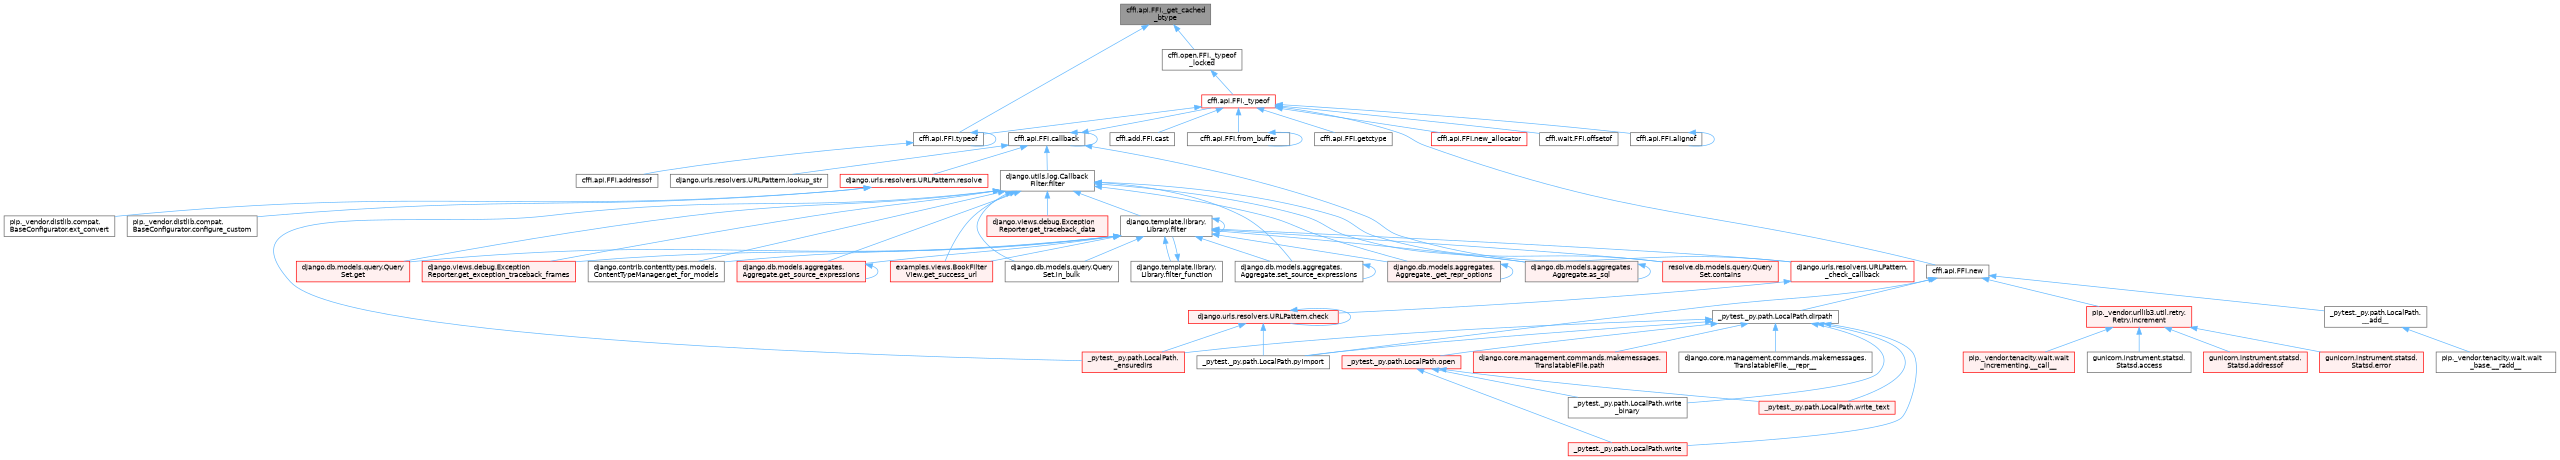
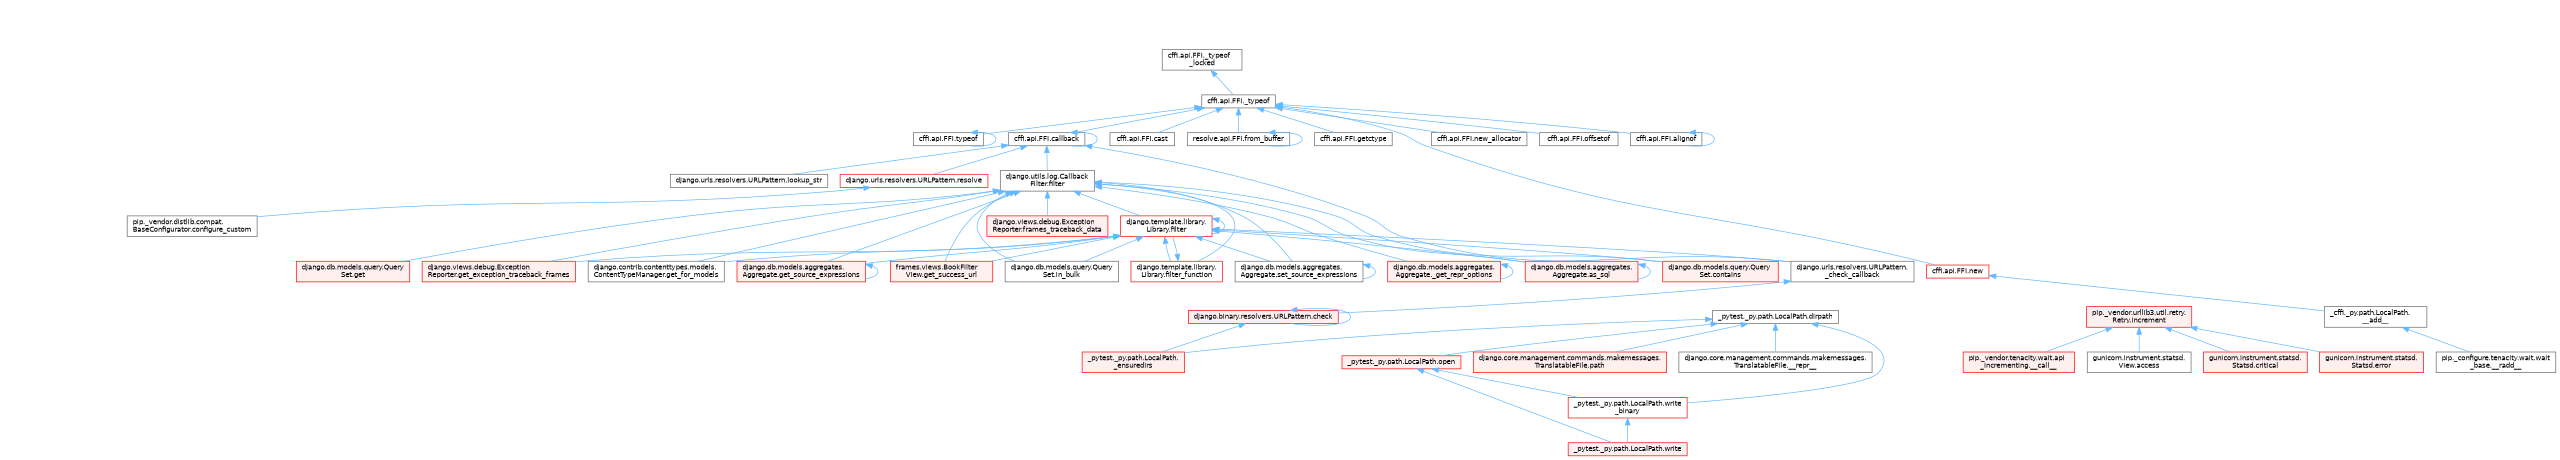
node "cffi.api.FFI._get_cached _btype": removed
node "cffi.open.FFI._typeof _locked": label "cffi.open.FFI._typeof _locked" -> "cffi.api.FFI._typeof _locked"
node "cffi.api.FFI._typeof": color red -> grey40
edge "cffi.api.FFI._typeof" -> "cffi.api.FFI.callback": reversed
node "cffi.add.FFI.cast": label "cffi.add.FFI.cast" -> "cffi.api.FFI.cast"
node "cffi.api.FFI.from_buffer": label "cffi.api.FFI.from_buffer" -> "resolve.api.FFI.from_buffer"
node "cffi.api.FFI.new_allocator": color red -> grey40
node "cffi.wait.FFI.offsetof": label "cffi.wait.FFI.offsetof" -> "cffi.api.FFI.offsetof"
node "cffi.api.FFI.addressof": removed
node "pip._vendor.distlib.compat. BaseConfigurator.ext_convert": removed
node "django.views.debug.Exception Reporter.get_traceback_data": label "django.views.debug.Exception Reporter.get_traceback_data" -> "django.views.debug.Exception Reporter.frames_traceback_data"
node "django.template.library. Library.filter": color grey40 -> red
edge "django.db.models.aggregates. Aggregate._get_repr_options" -> "django.template.library. Library.filter": removed
edge "django.db.models.query.Query Set.get" -> "django.template.library. Library.filter": removed
node "examples.views.BookFilter View.get_success_url": label "examples.views.BookFilter View.get_success_url" -> "frames.views.BookFilter View.get_success_url"
node "django.template.library. Library.filter_function": color grey40 -> red
node "django.db.models.aggregates. Aggregate._get_repr_options": color grey40 -> red
node "django.db.models.aggregates. Aggregate.as_sql": color grey40 -> red
node "resolve.db.models.query.Query Set.contains": label "resolve.db.models.query.Query Set.contains" -> "django.db.models.query.Query Set.contains"
node "django.urls.resolvers.URLPattern. _check_callback": color red -> grey40
node "cffi.api.FFI.new": color grey40 -> red
edge "_pytest._py.path.LocalPath. _ensuredirs" -> "django.utils.log.Callback Filter.filter": now "django.template.library. Library.filter_function" -> "django.utils.log.Callback Filter.filter"
edge "pip._vendor.urllib3.util.retry. Retry.increment" -> "cffi.api.FFI.new": removed
edge "_pytest._py.path.LocalPath.dirpath" -> "cffi.api.FFI.new": removed
node "django.urls.resolvers.URLPattern.check": label "django.urls.resolvers.URLPattern.check" -> "django.binary.resolvers.URLPattern.check"
node "_pytest._py.path.LocalPath. __add__": label "_pytest._py.path.LocalPath. __add__" -> "_cffi._py.path.LocalPath. __add__"
node "_pytest._py.path.LocalPath.pyimport": removed
node "pip._vendor.tenacity.wait.wait _incrementing.__call__": label "pip._vendor.tenacity.wait.wait _incrementing.__call__" -> "pip._vendor.tenacity.wait.api _incrementing.__call__"
node "gunicorn.instrument.statsd. Statsd.access": label "gunicorn.instrument.statsd. Statsd.access" -> "gunicorn.instrument.statsd. View.access"
node "gunicorn.instrument.statsd. Statsd.addressof": label "gunicorn.instrument.statsd. Statsd.addressof" -> "gunicorn.instrument.statsd. Statsd.critical"
node "pip._vendor.tenacity.wait.wait _base.__radd__": label "pip._vendor.tenacity.wait.wait _base.__radd__" -> "pip._configure.tenacity.wait.wait _base.__radd__"
node "_pytest._py.path.LocalPath.write _binary": color grey40 -> red
node "_pytest._py.path.LocalPath.write_text": removed
edge "_pytest._py.path.LocalPath.write" -> "_pytest._py.path.LocalPath.dirpath": now "_pytest._py.path.LocalPath.write" -> "_pytest._py.path.LocalPath.write _binary"
